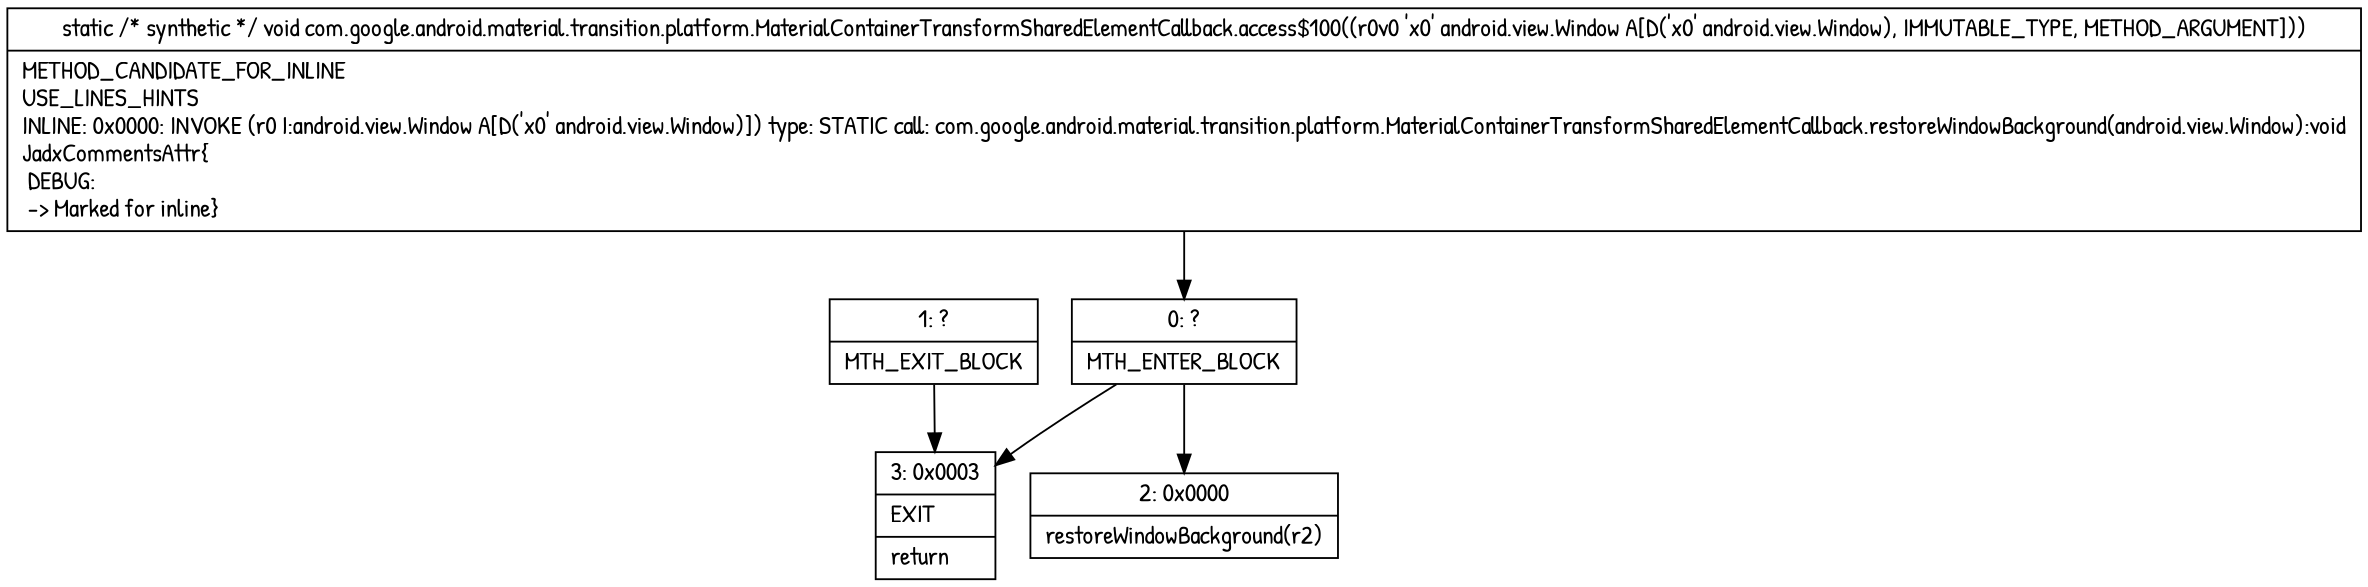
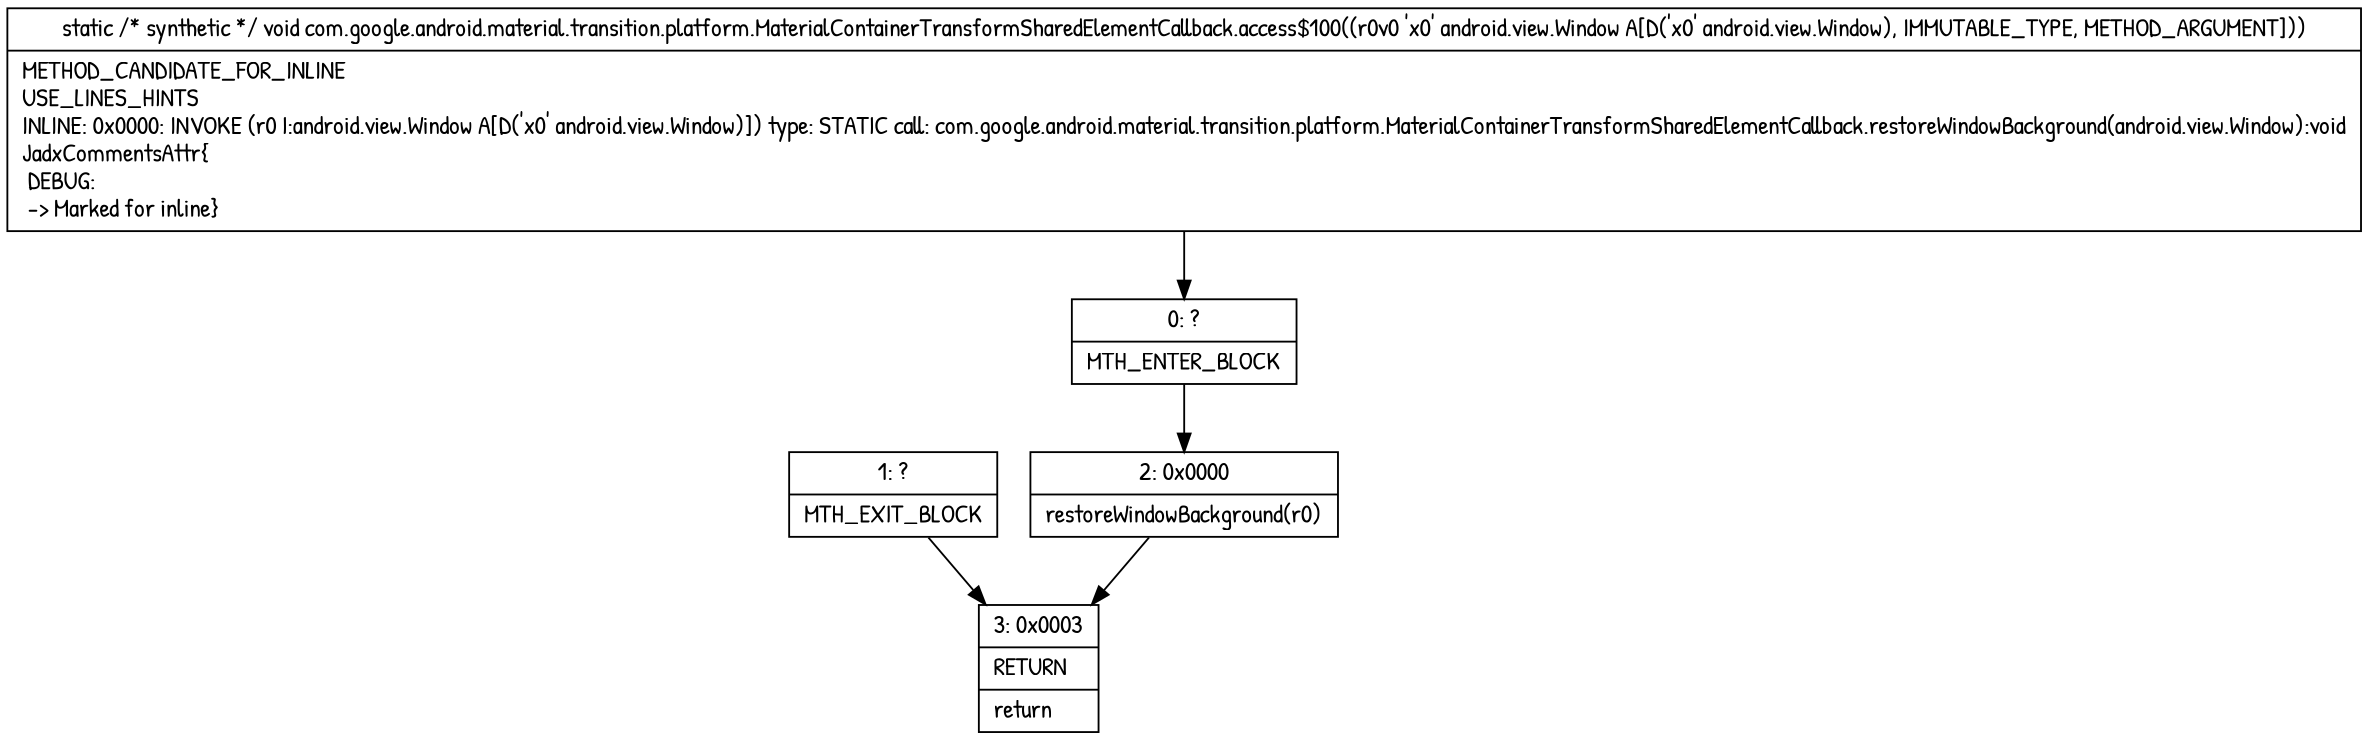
edge "0: ?" -> "3: 0x0003": now "2: 0x0000" -> "3: 0x0003"
node "3: 0x0003": text "EXIT" -> "RETURN"
node "2: 0x0000": text "restoreWindowBackground(r2)" -> "restoreWindowBackground(r0)"
